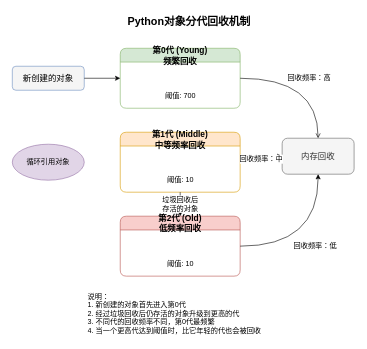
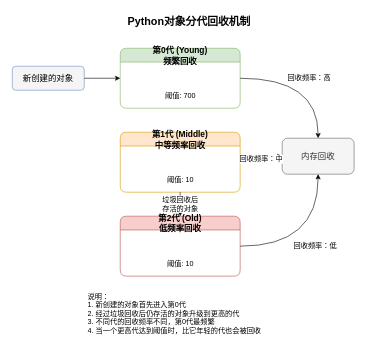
edge "第0代 (Young) 频繁回收" -> "内存回收": arrowhead open -> classic
node "循环引用对象": removed
